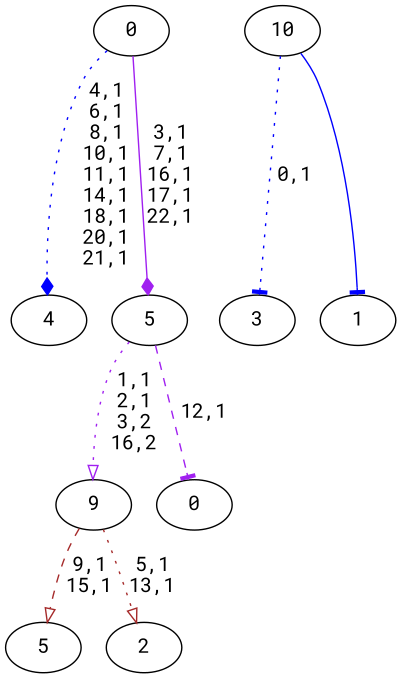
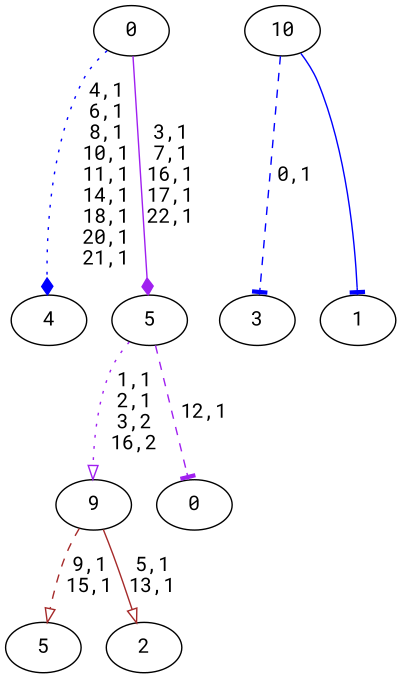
edge "10" -> "3": style dotted -> dashed
edge "9" -> "2": style dotted -> solid
